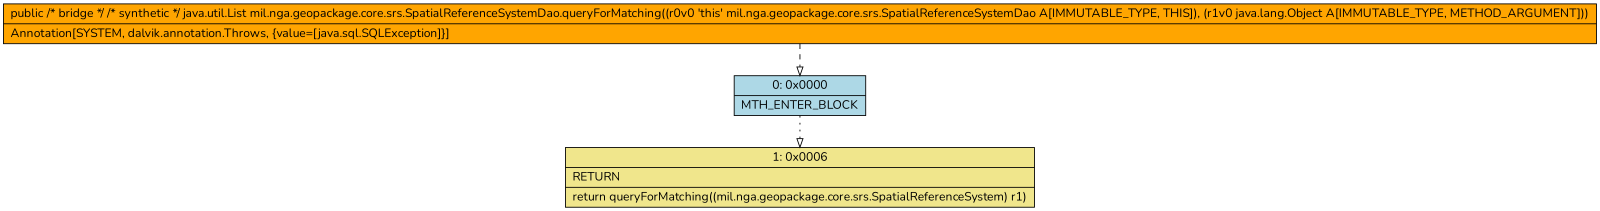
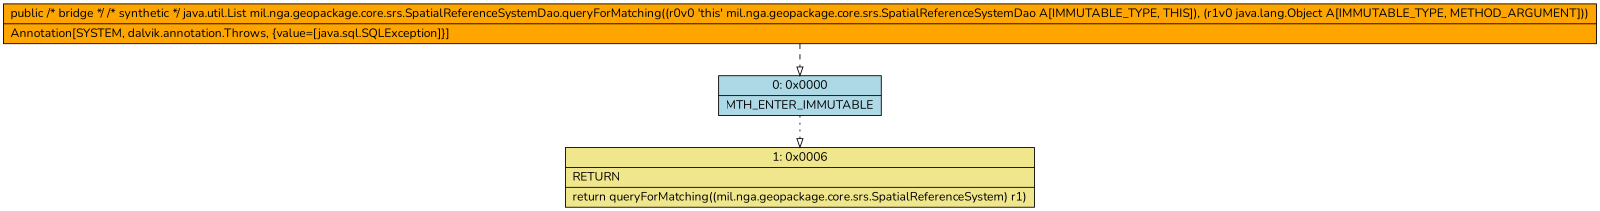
node "0: 0x0000": text "MTH_ENTER_BLOCK" -> "MTH_ENTER_IMMUTABLE"
